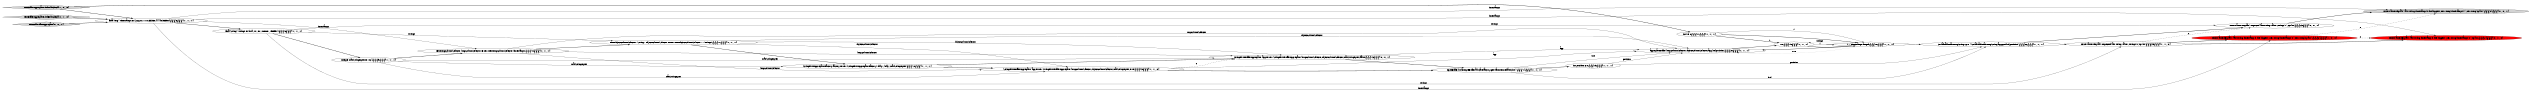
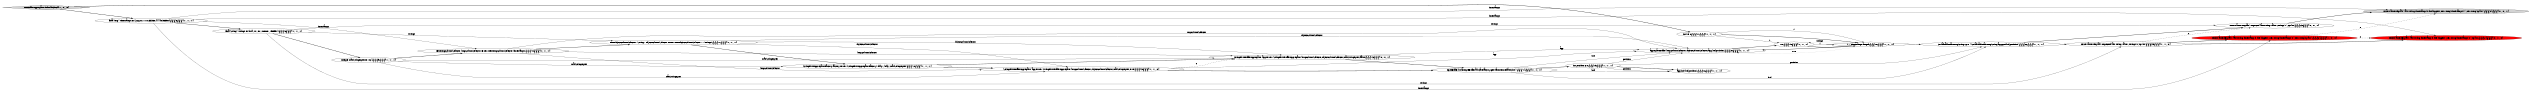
node "testBufferAggregateWithFoldCheck['0', '1', '0']": removed
node "testNullBufferAggregate['0', '0', '1']": removed
edge "int i = 0@@@17@@@['1', '1', '1']" -> "i++@@@19@@@['1', '1', '1']": style bold -> solid
node "agg.init(buf,position)@@@16@@@['1', '1', '1']": added
